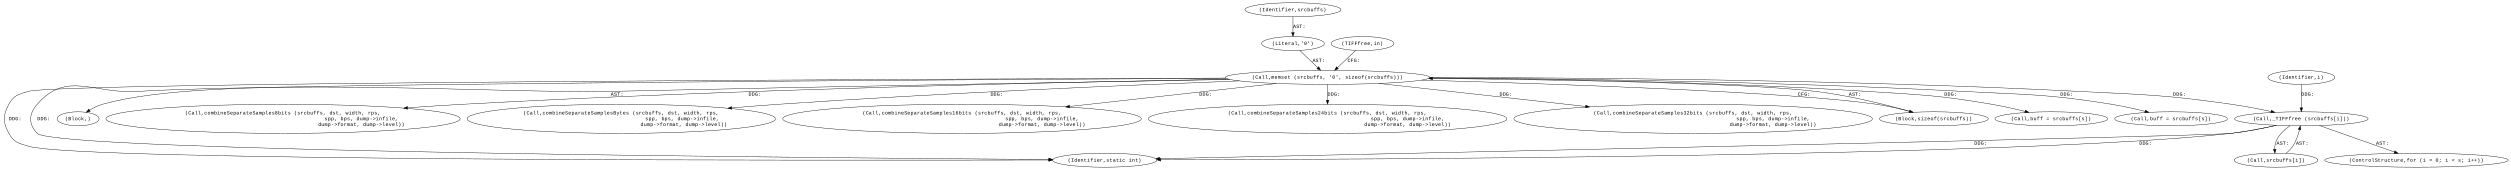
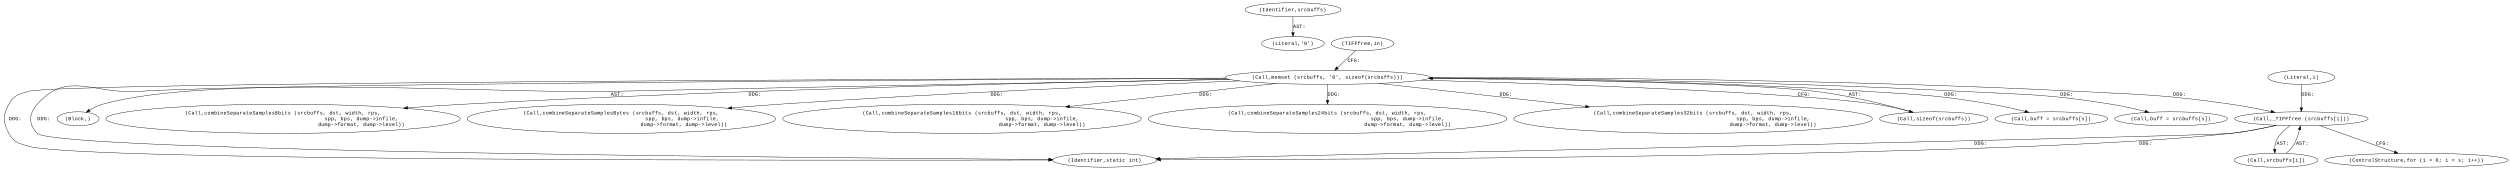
edge "(Literal,'0')" -> "(Call,memset (srcbuffs, '0', sizeof(srcbuffs)))": removed, label "AST:"
node "(Identifier,i)": label "(Identifier,i)" -> "(Literal,i)"
node "(Block,sizeof(srcbuffs))": label "(Block,sizeof(srcbuffs))" -> "(Call,sizeof(srcbuffs))"
edge "(Call,_TIFFfree (srcbuffs[i]))" -> "(ControlStructure,for (i = 0; i < s; i++))": label "AST: " -> "CFG: "
